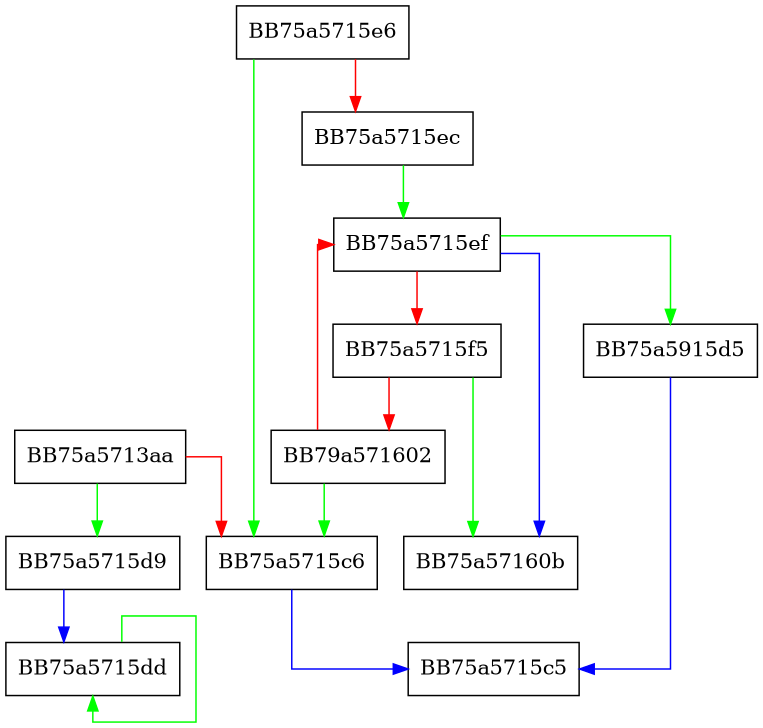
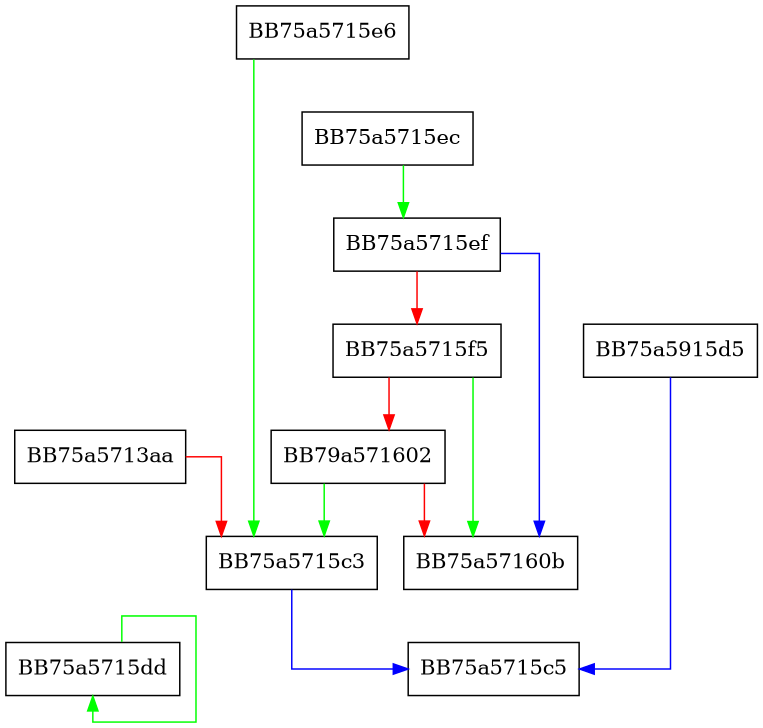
edge "BB75a5715e6" -> "BB75a5715ec": removed
edge "BB75a5715ef" -> "BB75a5915d5": removed
edge "BB79a571602" -> "BB75a5715ef": now "BB79a571602" -> "BB75a57160b"
node "BB75a5715d9": removed
node "BB75a5715c6": label "BB75a5715c6" -> "BB75a5715c3"
